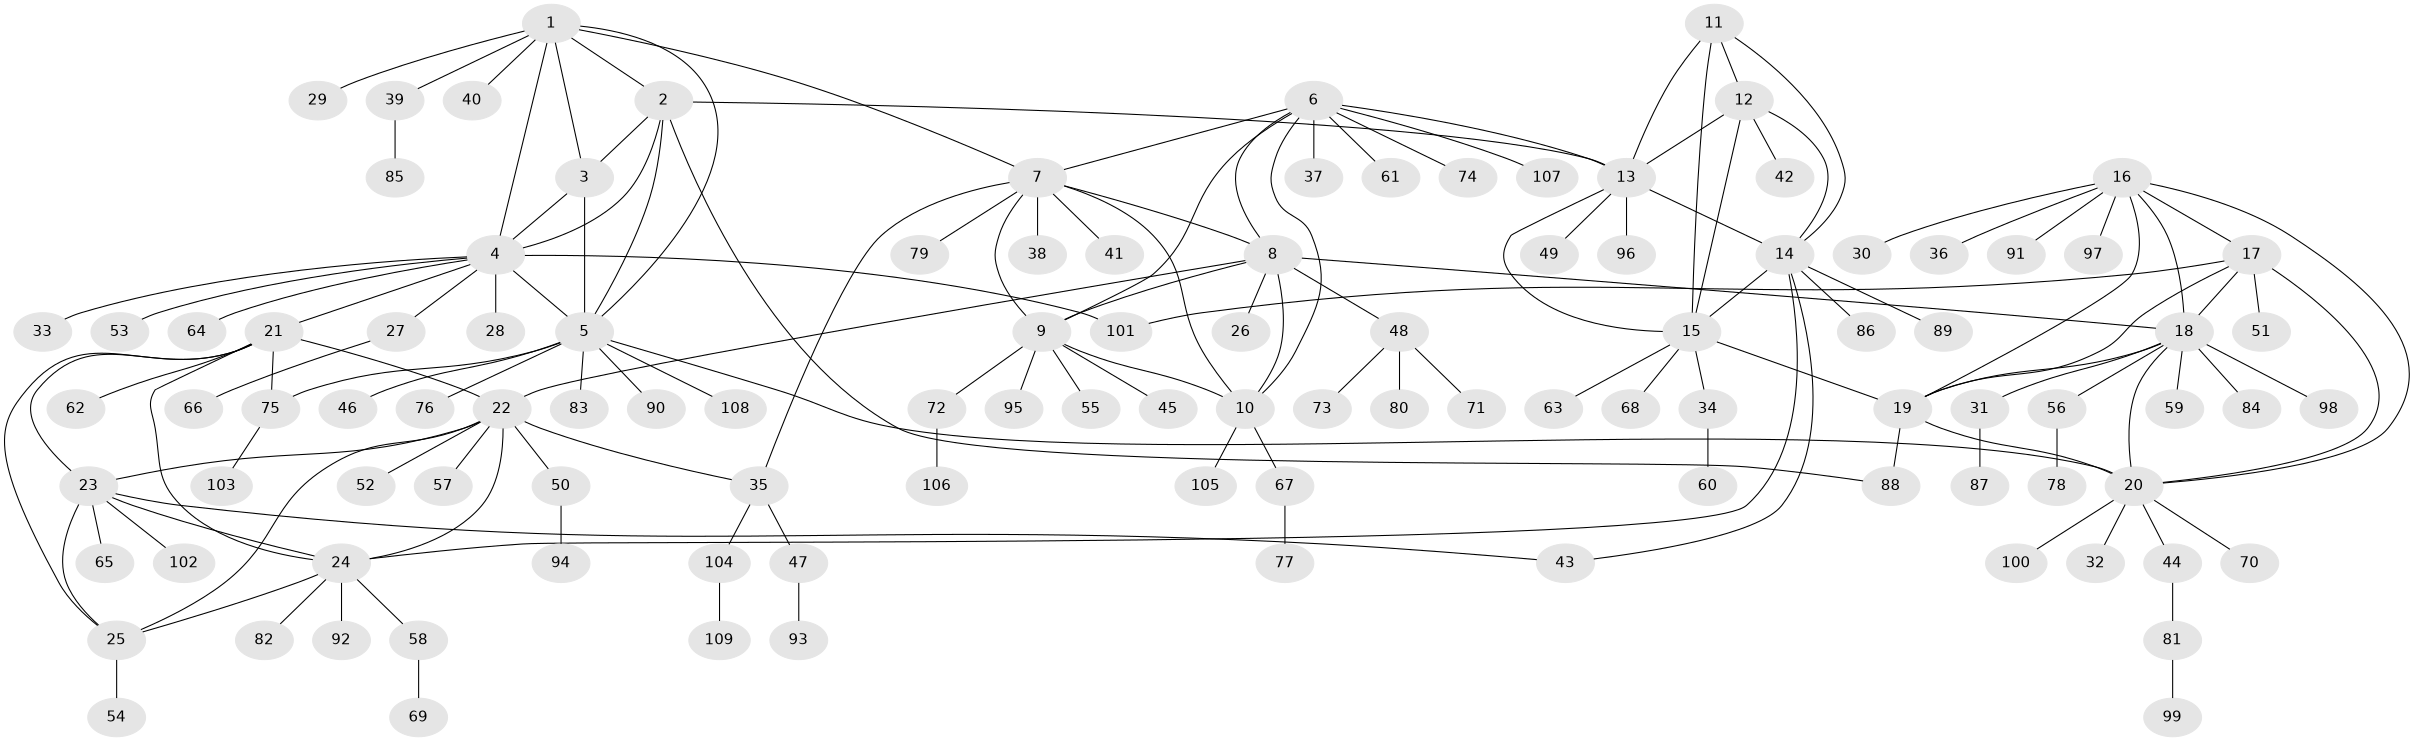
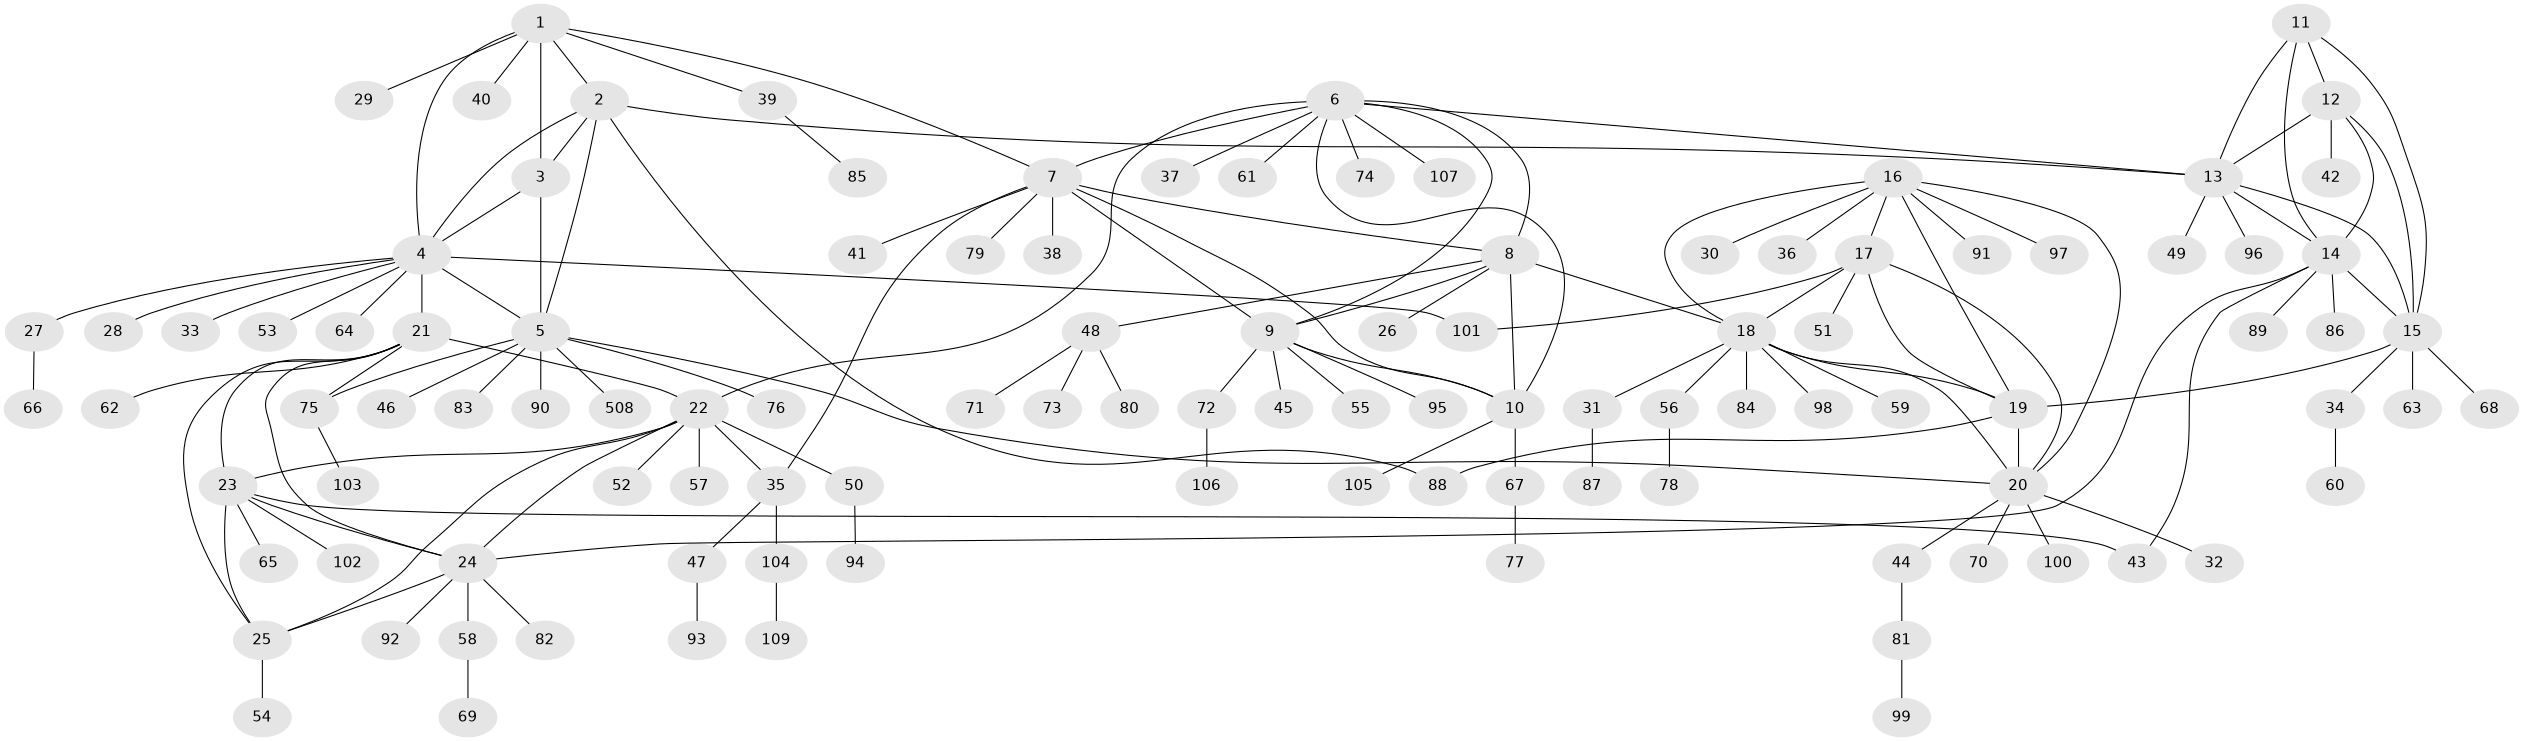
edge "1" -- "5": removed
edge "8" -- "22": now "6" -- "22"
node "108": label "108" -> "508"
